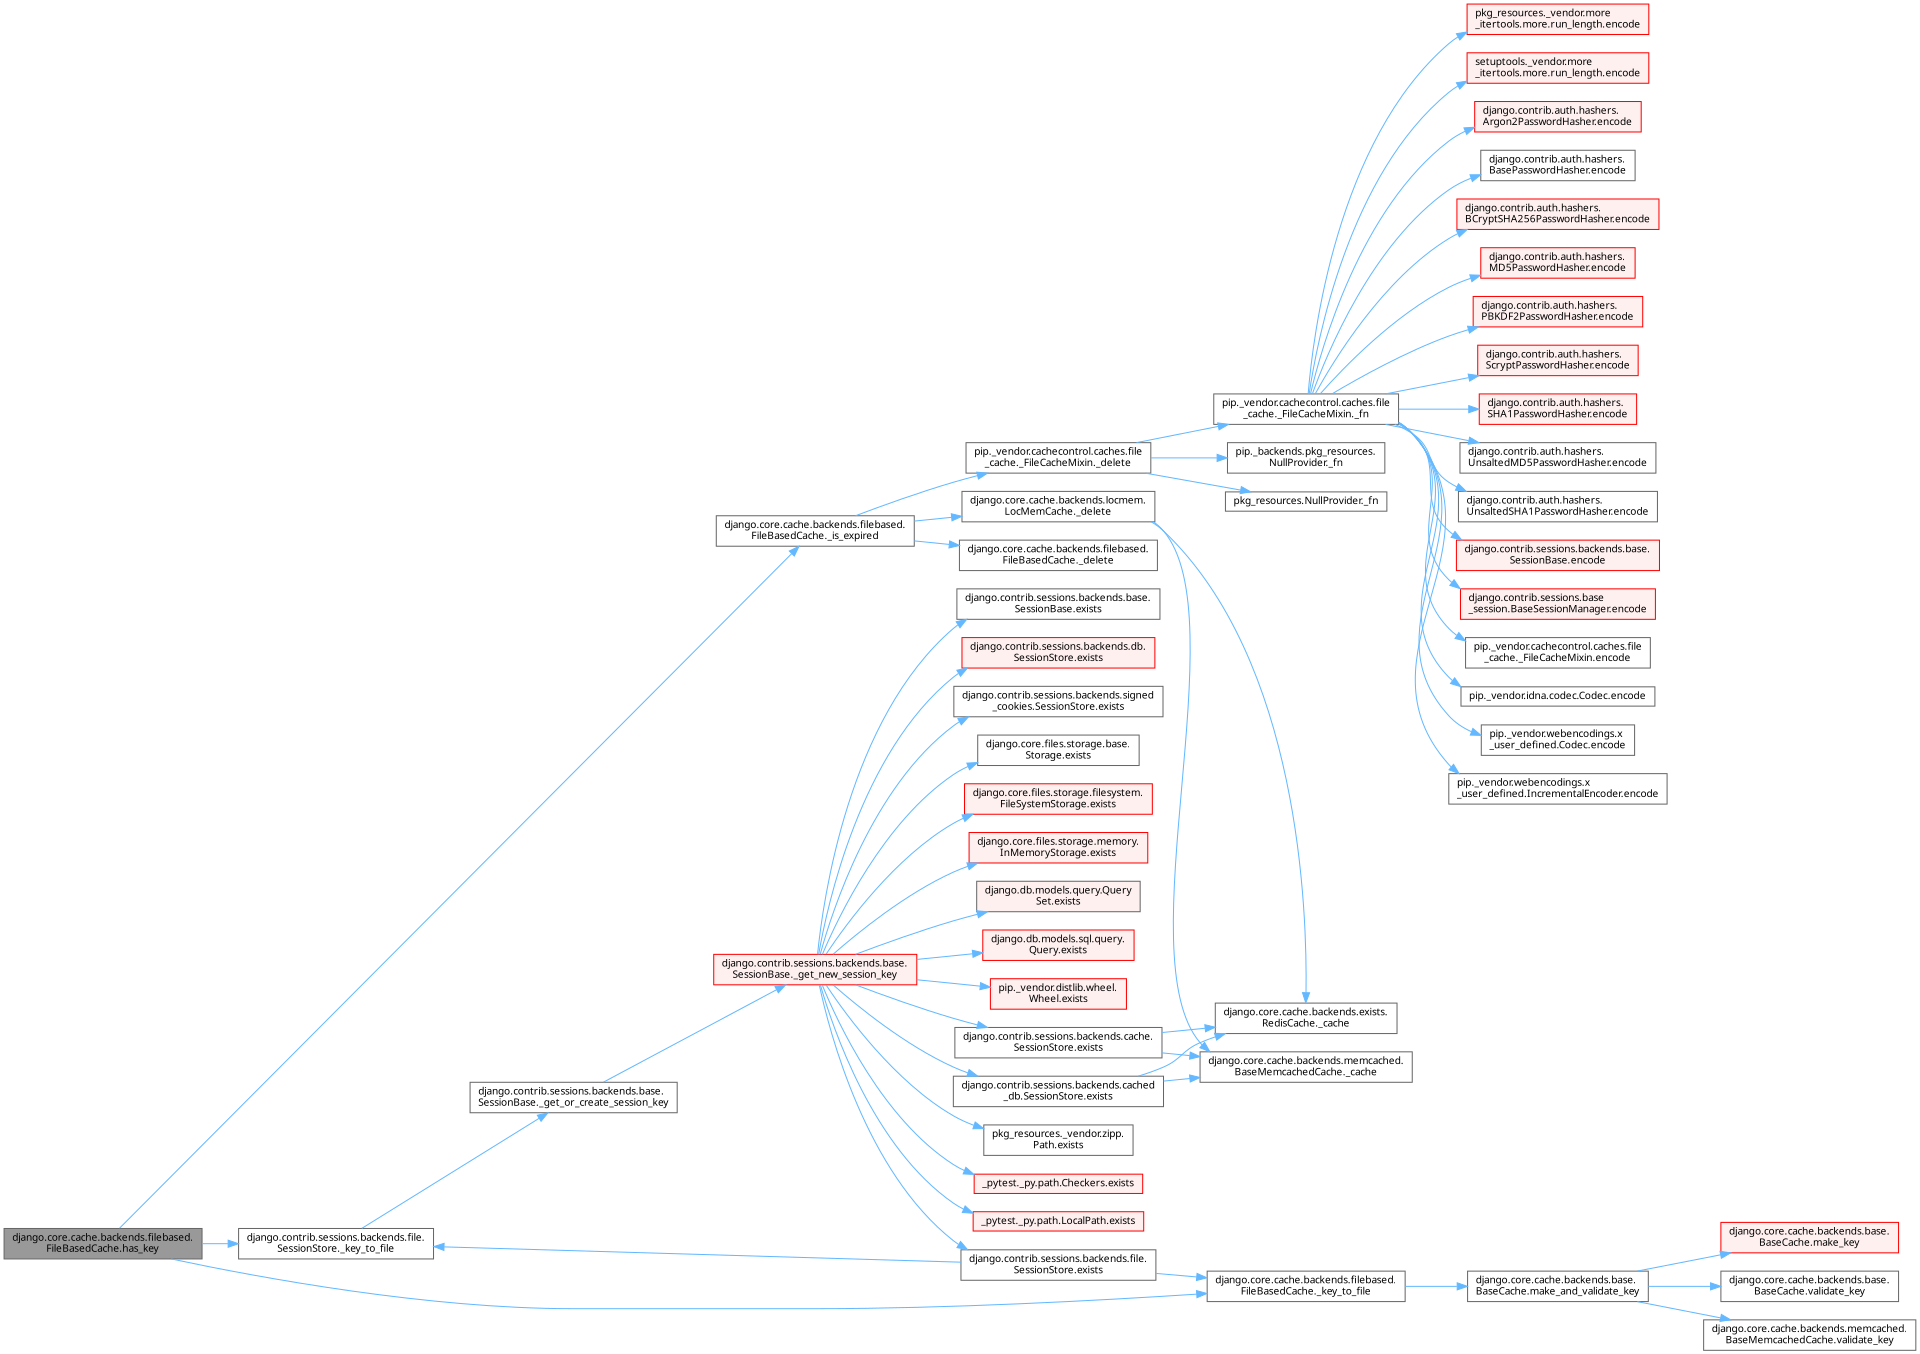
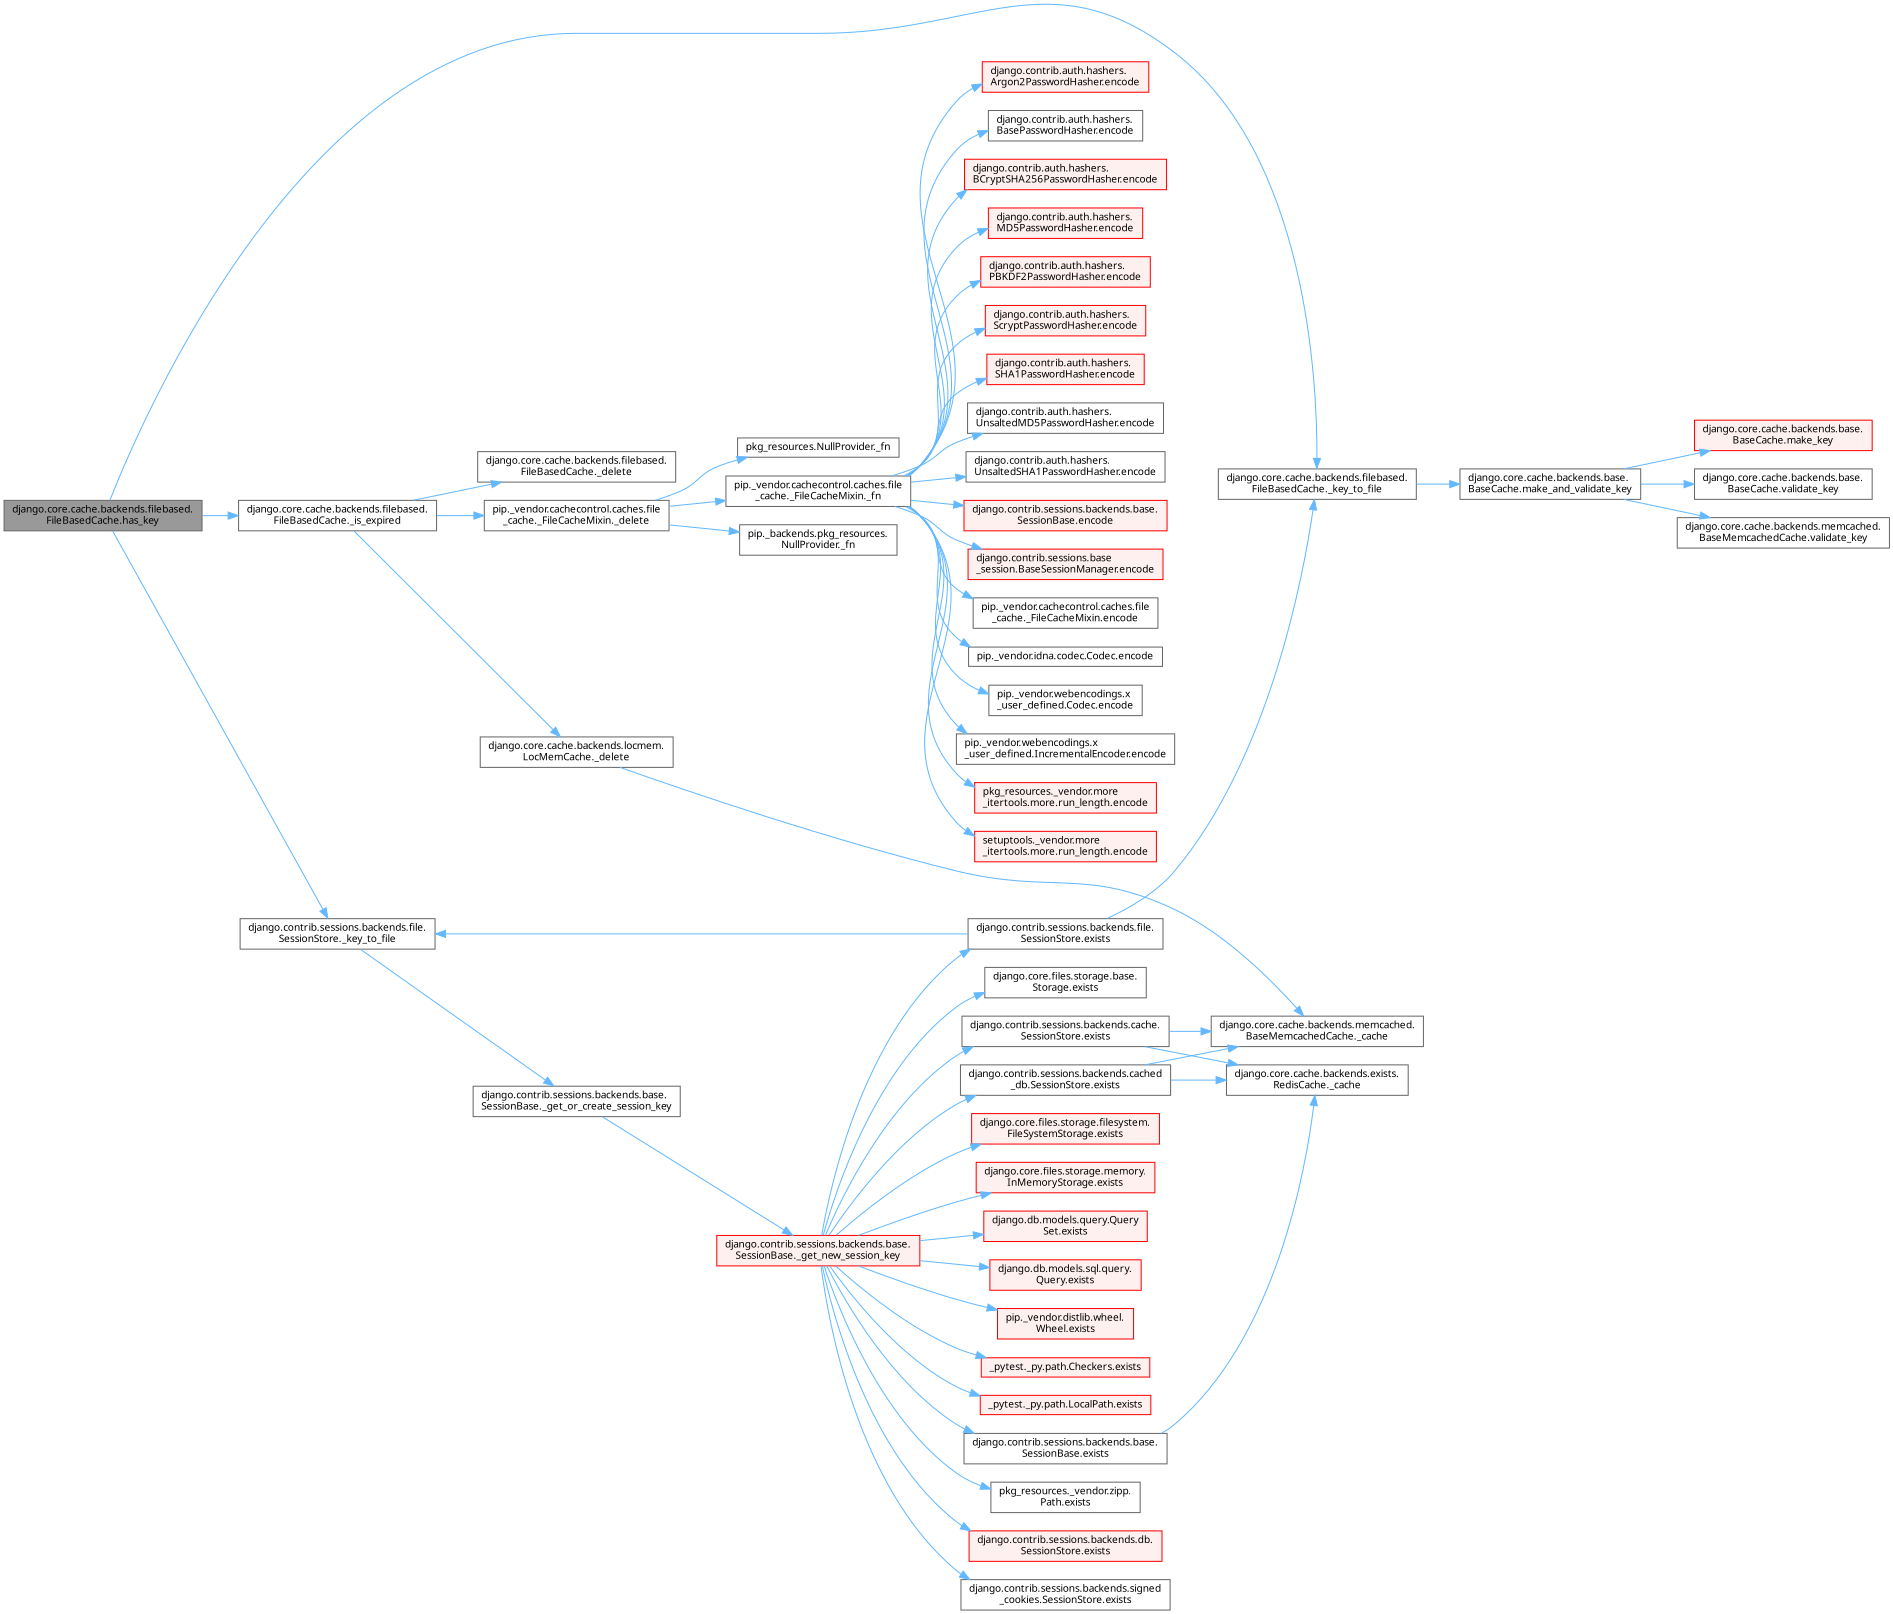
edge "django.core.cache.backends.locmem. LocMemCache._delete" -> "django.core.cache.backends.exists. RedisCache._cache": now "django.contrib.sessions.backends.base. SessionBase.exists" -> "django.core.cache.backends.exists. RedisCache._cache"
node "django.db.models.query.Query Set.exists": color grey40 -> red
